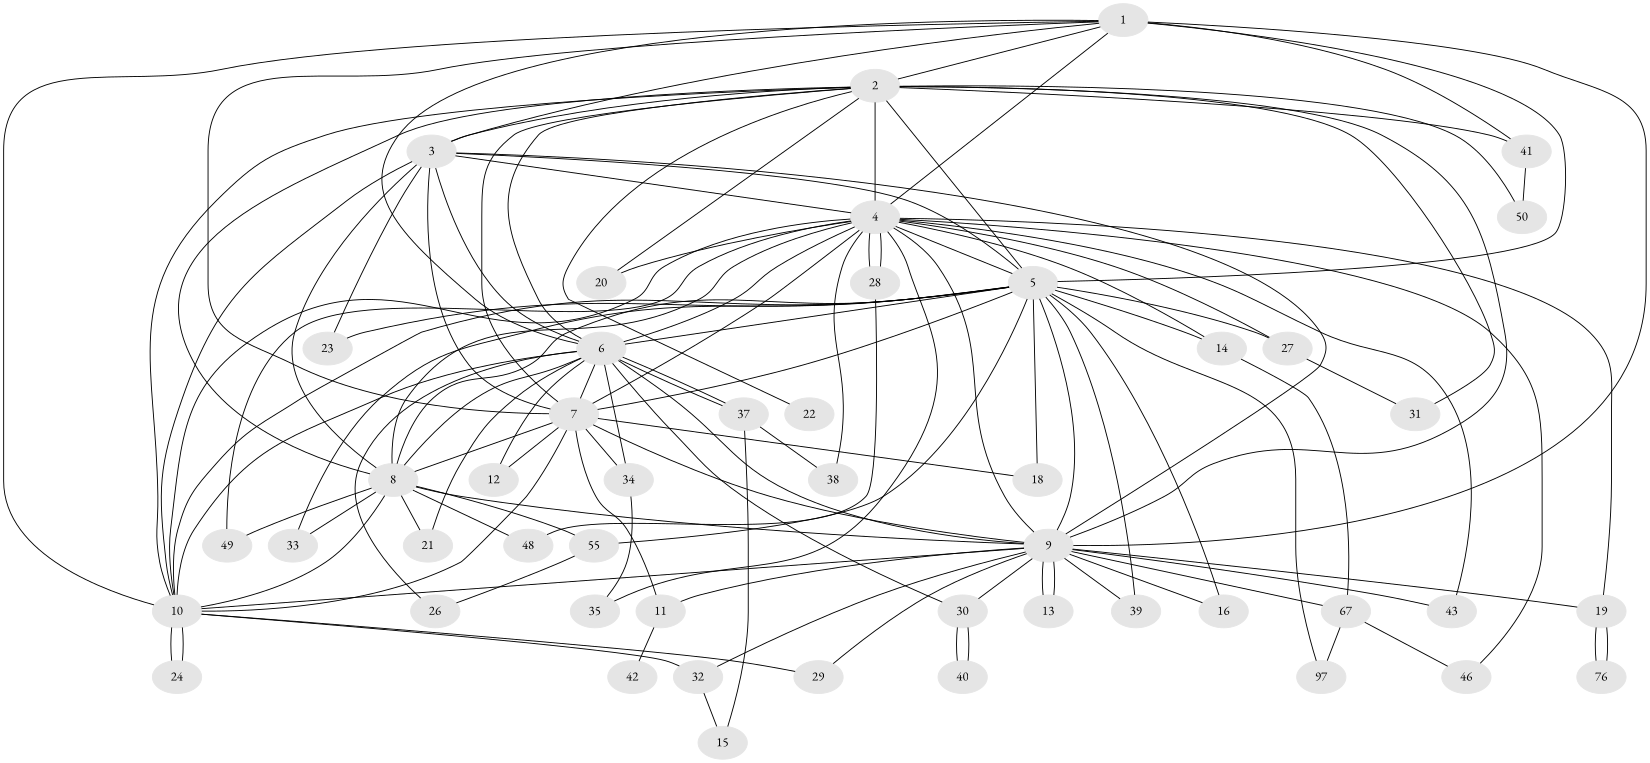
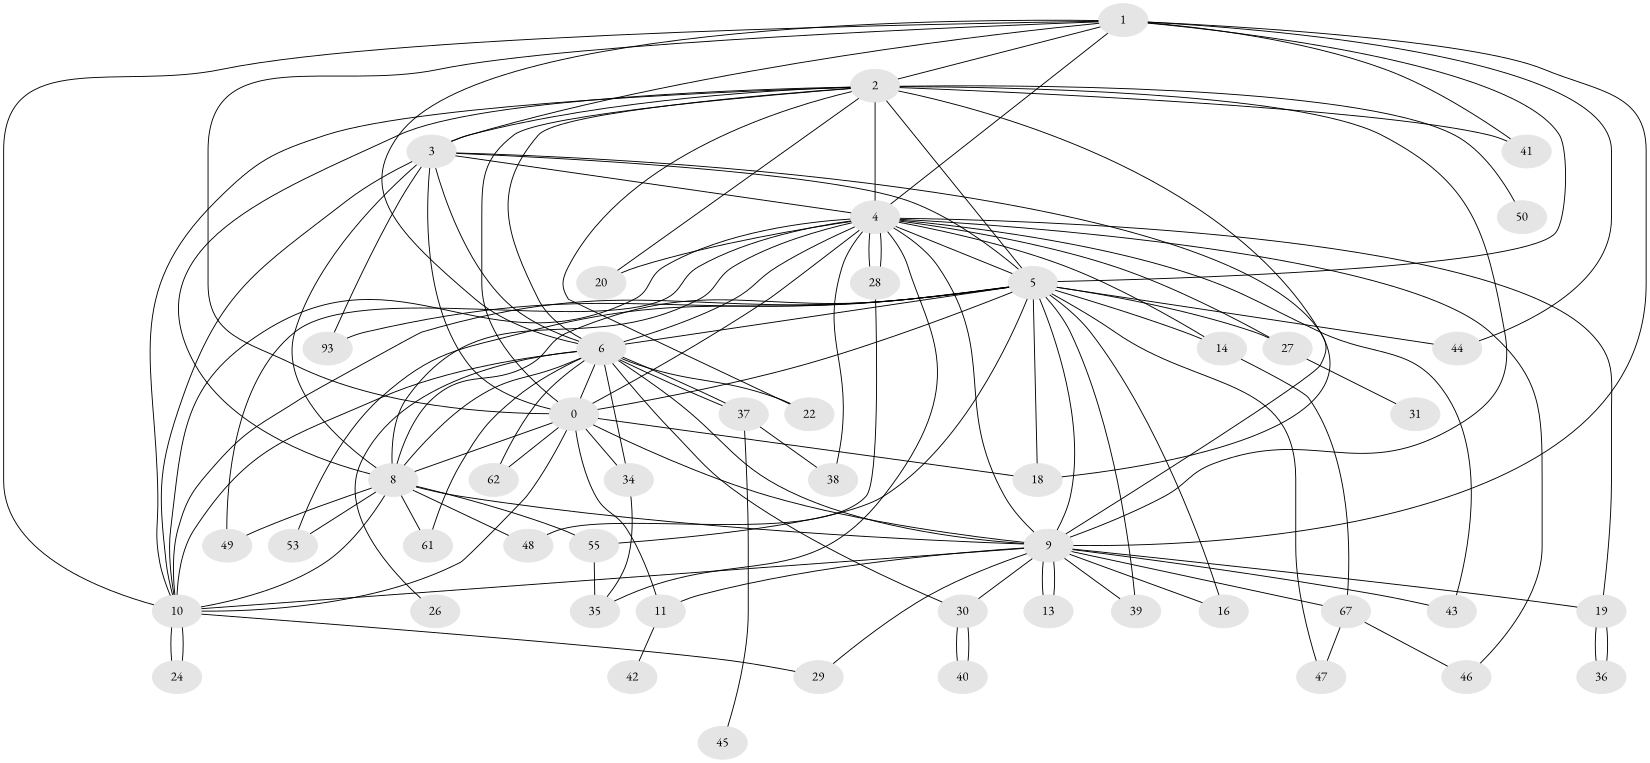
edge "2" -- "31": now "2" -- "18"
edge "41" -- "50": removed
node "23": label "23" -> "93"
node "44": added
edge "6" -- "22": added
node "7": label "7" -> "0"
node "12": label "12" -> "62"
node "33": label "33" -> "53"
node "21": label "21" -> "61"
edge "55" -- "26": now "55" -- "35"
node "32": removed
node "97": label "97" -> "47"
node "76": label "76" -> "36"
node "15": label "15" -> "45"
